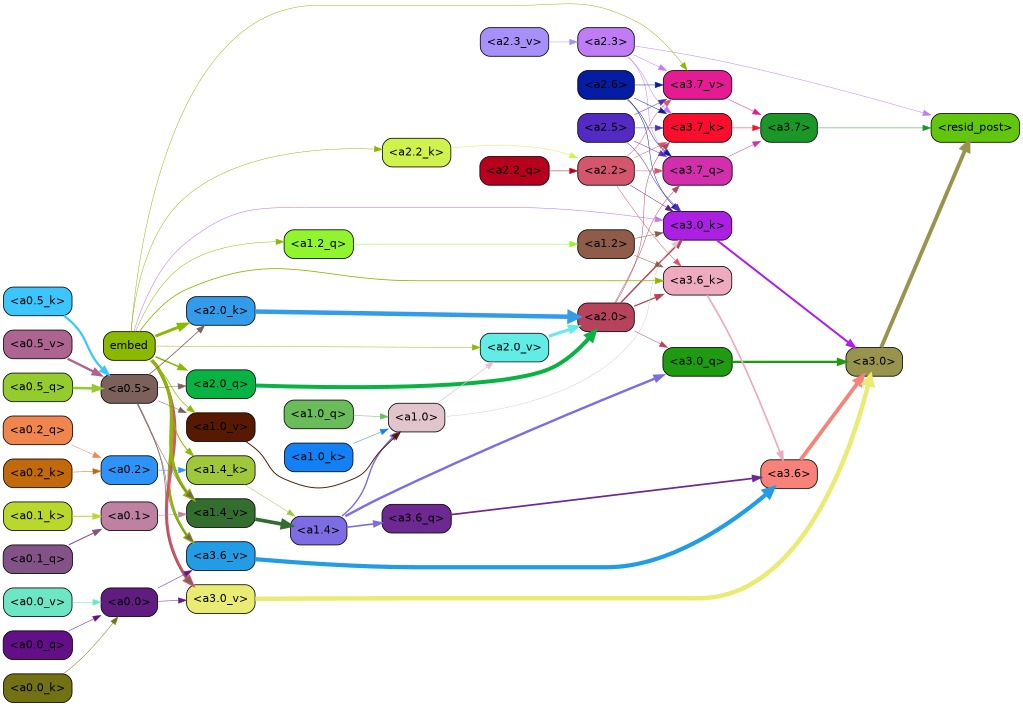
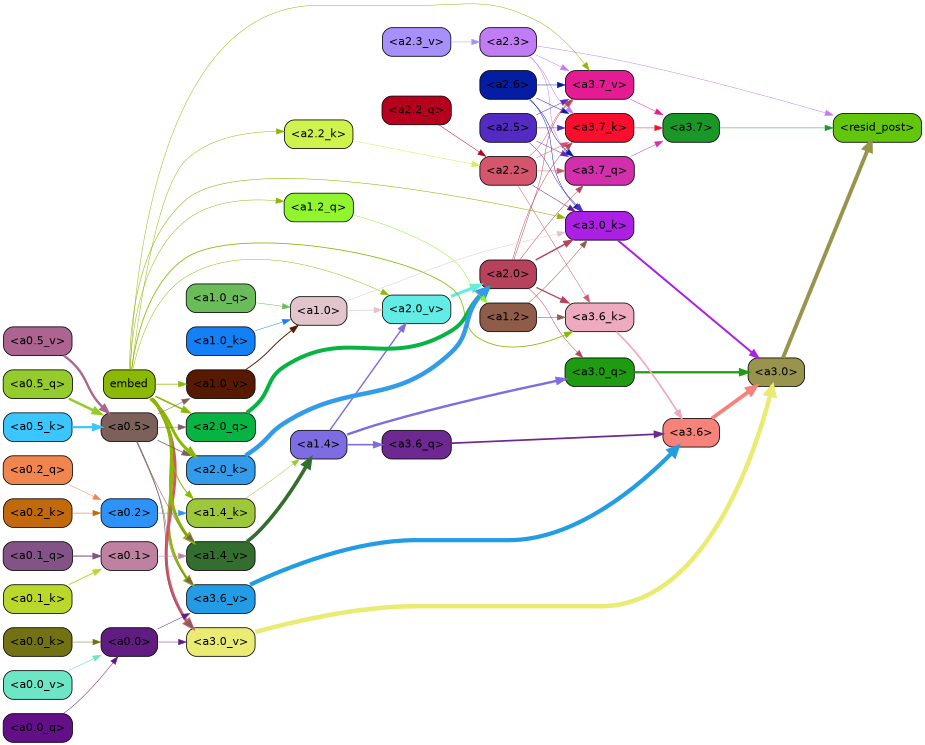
edge "<a2.0>" -> "<a3.7_v>": added
edge "embed" -> "<a3.0_k>": color #c07cf5 -> #8bb800
edge "<a1.4>" -> "<a1.0>": now "<a1.4>" -> "<a2.0_v>"
